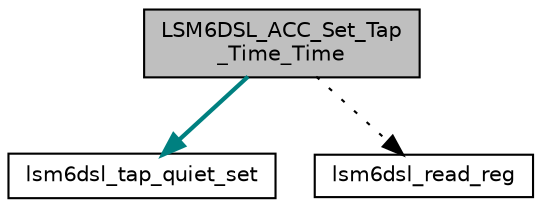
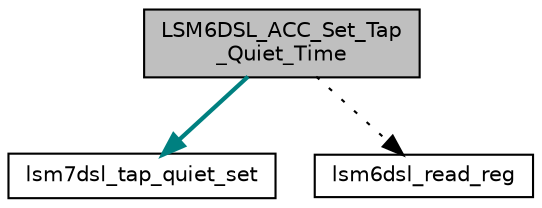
node "LSM6DSL_ACC_Set_Tap _Time_Time": label "LSM6DSL_ACC_Set_Tap _Time_Time" -> "LSM6DSL_ACC_Set_Tap _Quiet_Time"
node "lsm6dsl_tap_quiet_set": label "lsm6dsl_tap_quiet_set" -> "lsm7dsl_tap_quiet_set"
